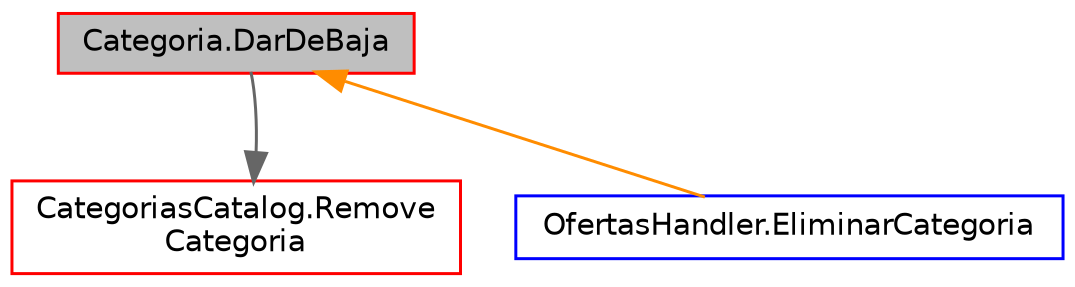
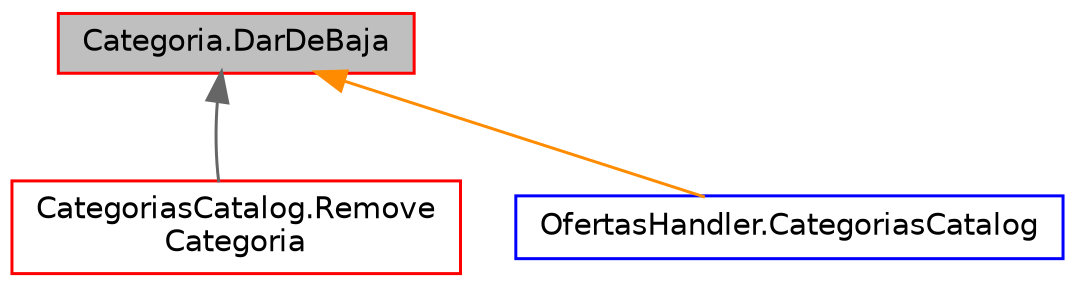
edge "Categoria.DarDeBaja" -> "CategoriasCatalog.Remove Categoria": reversed
node "OfertasHandler.EliminarCategoria": label "OfertasHandler.EliminarCategoria" -> "OfertasHandler.CategoriasCatalog"
